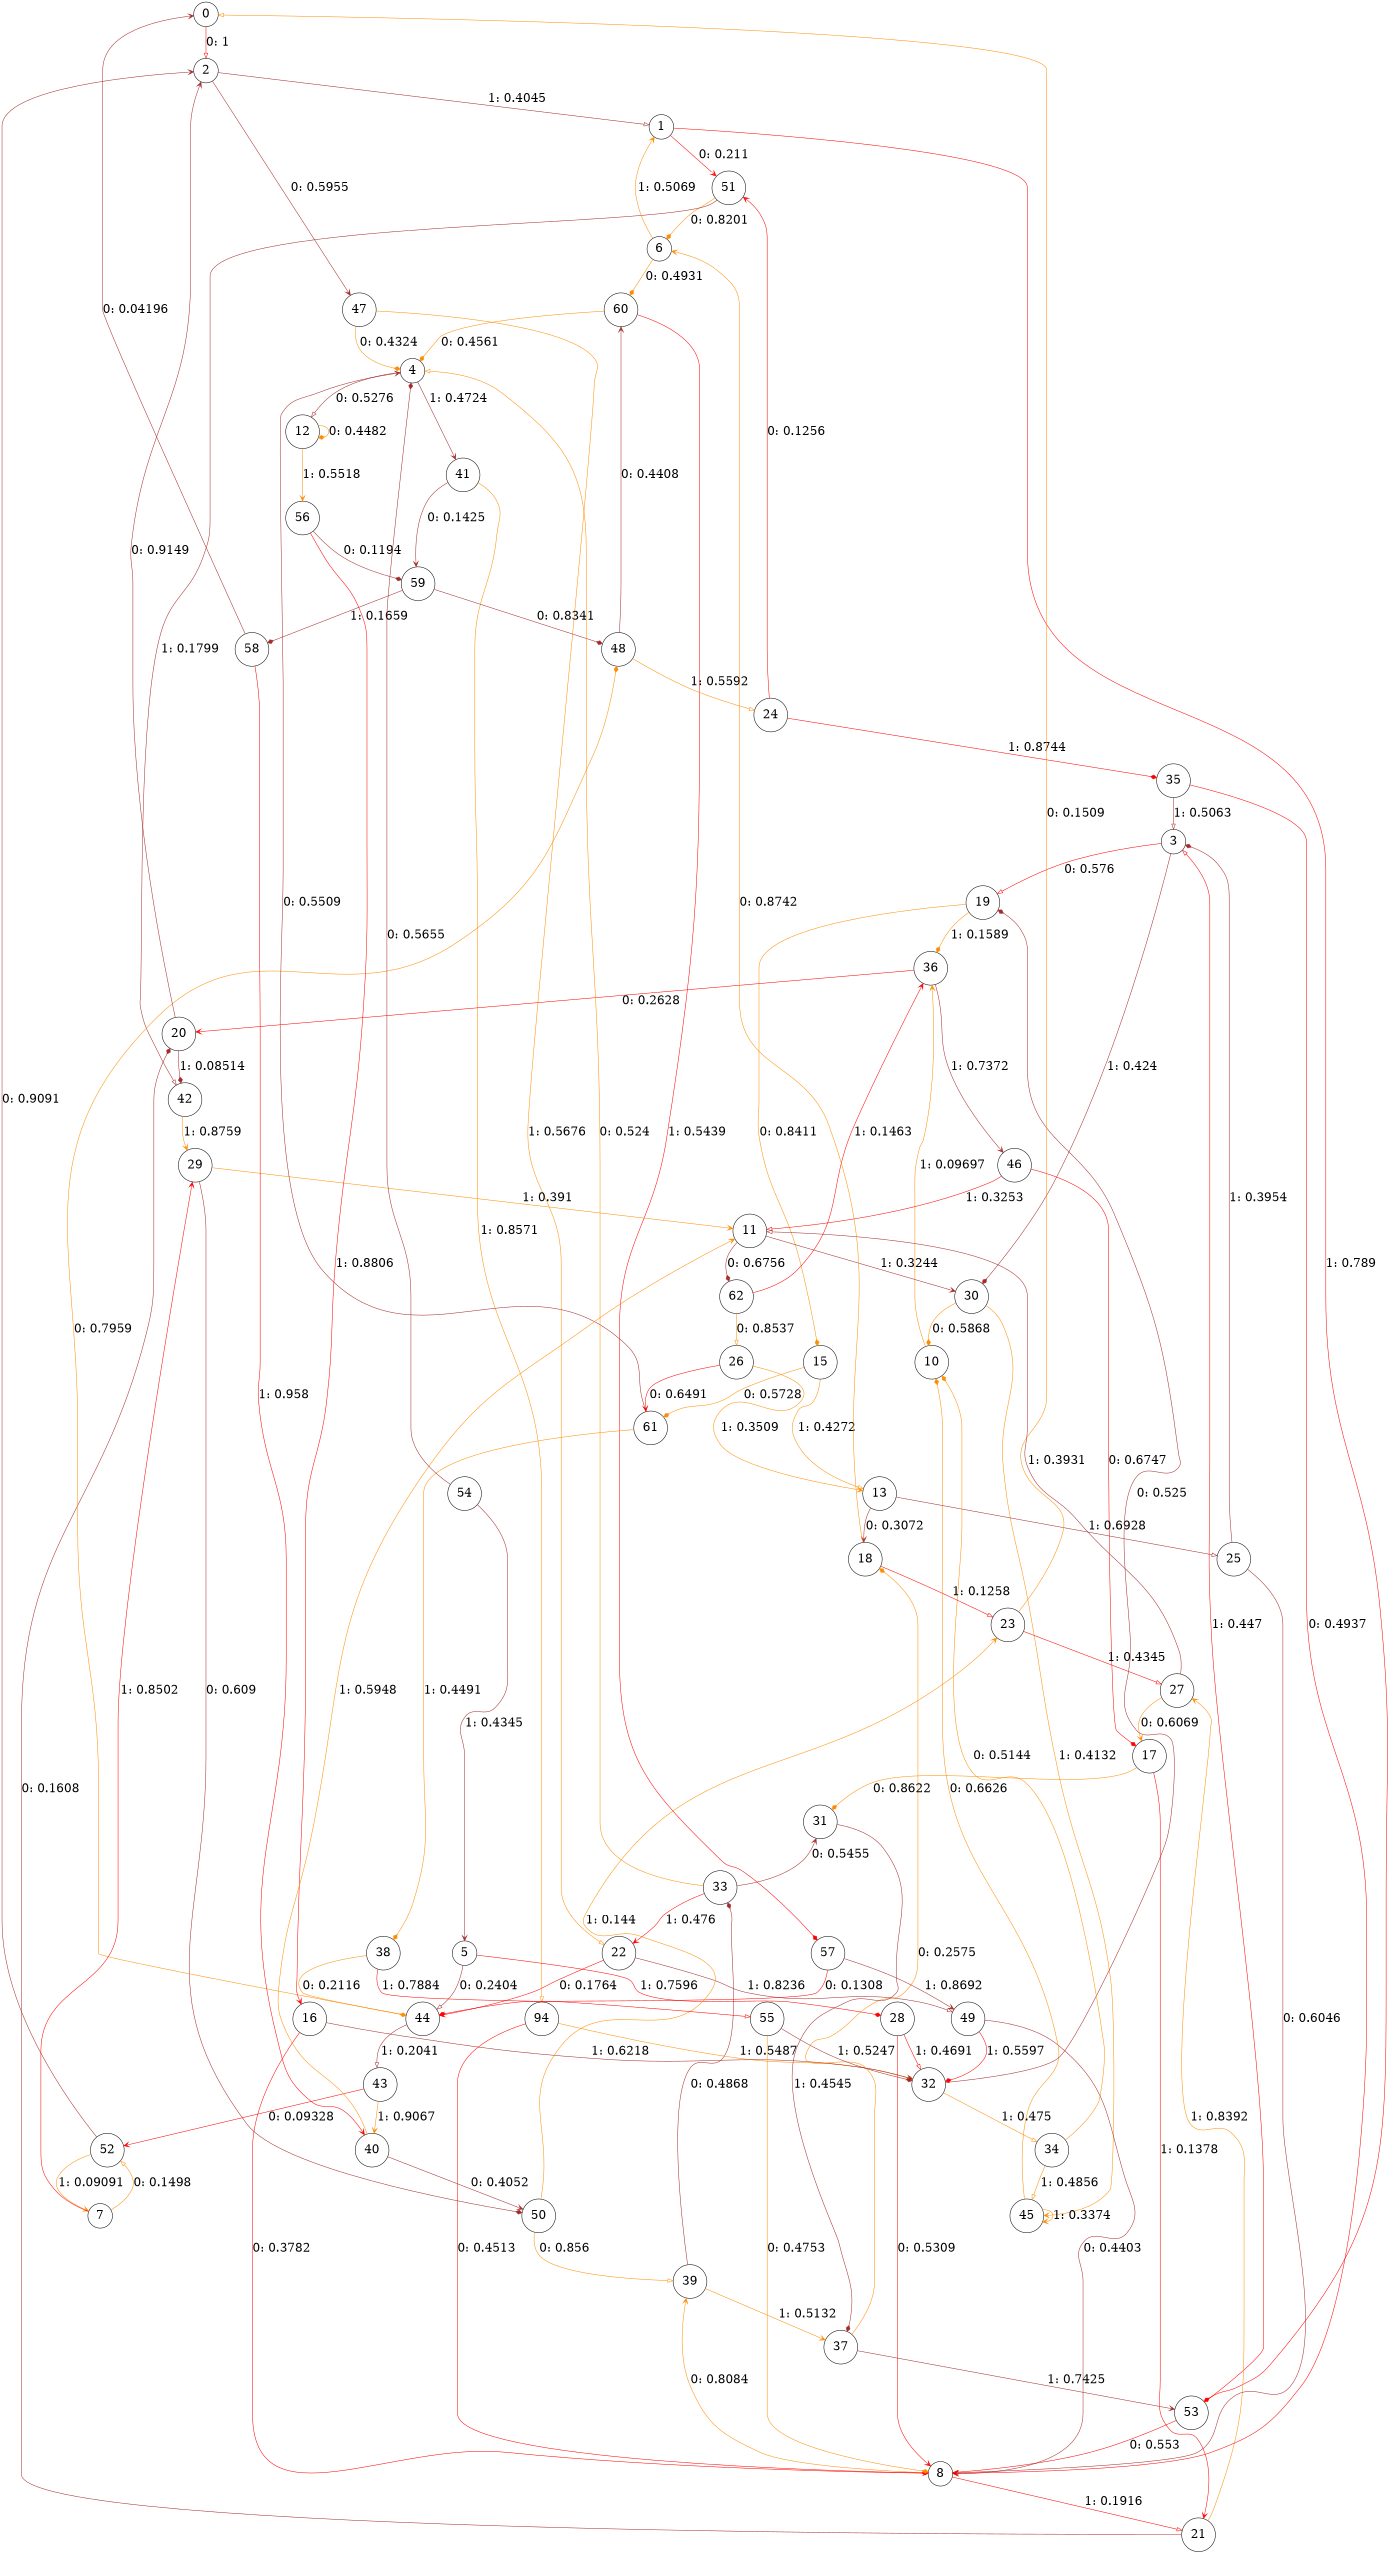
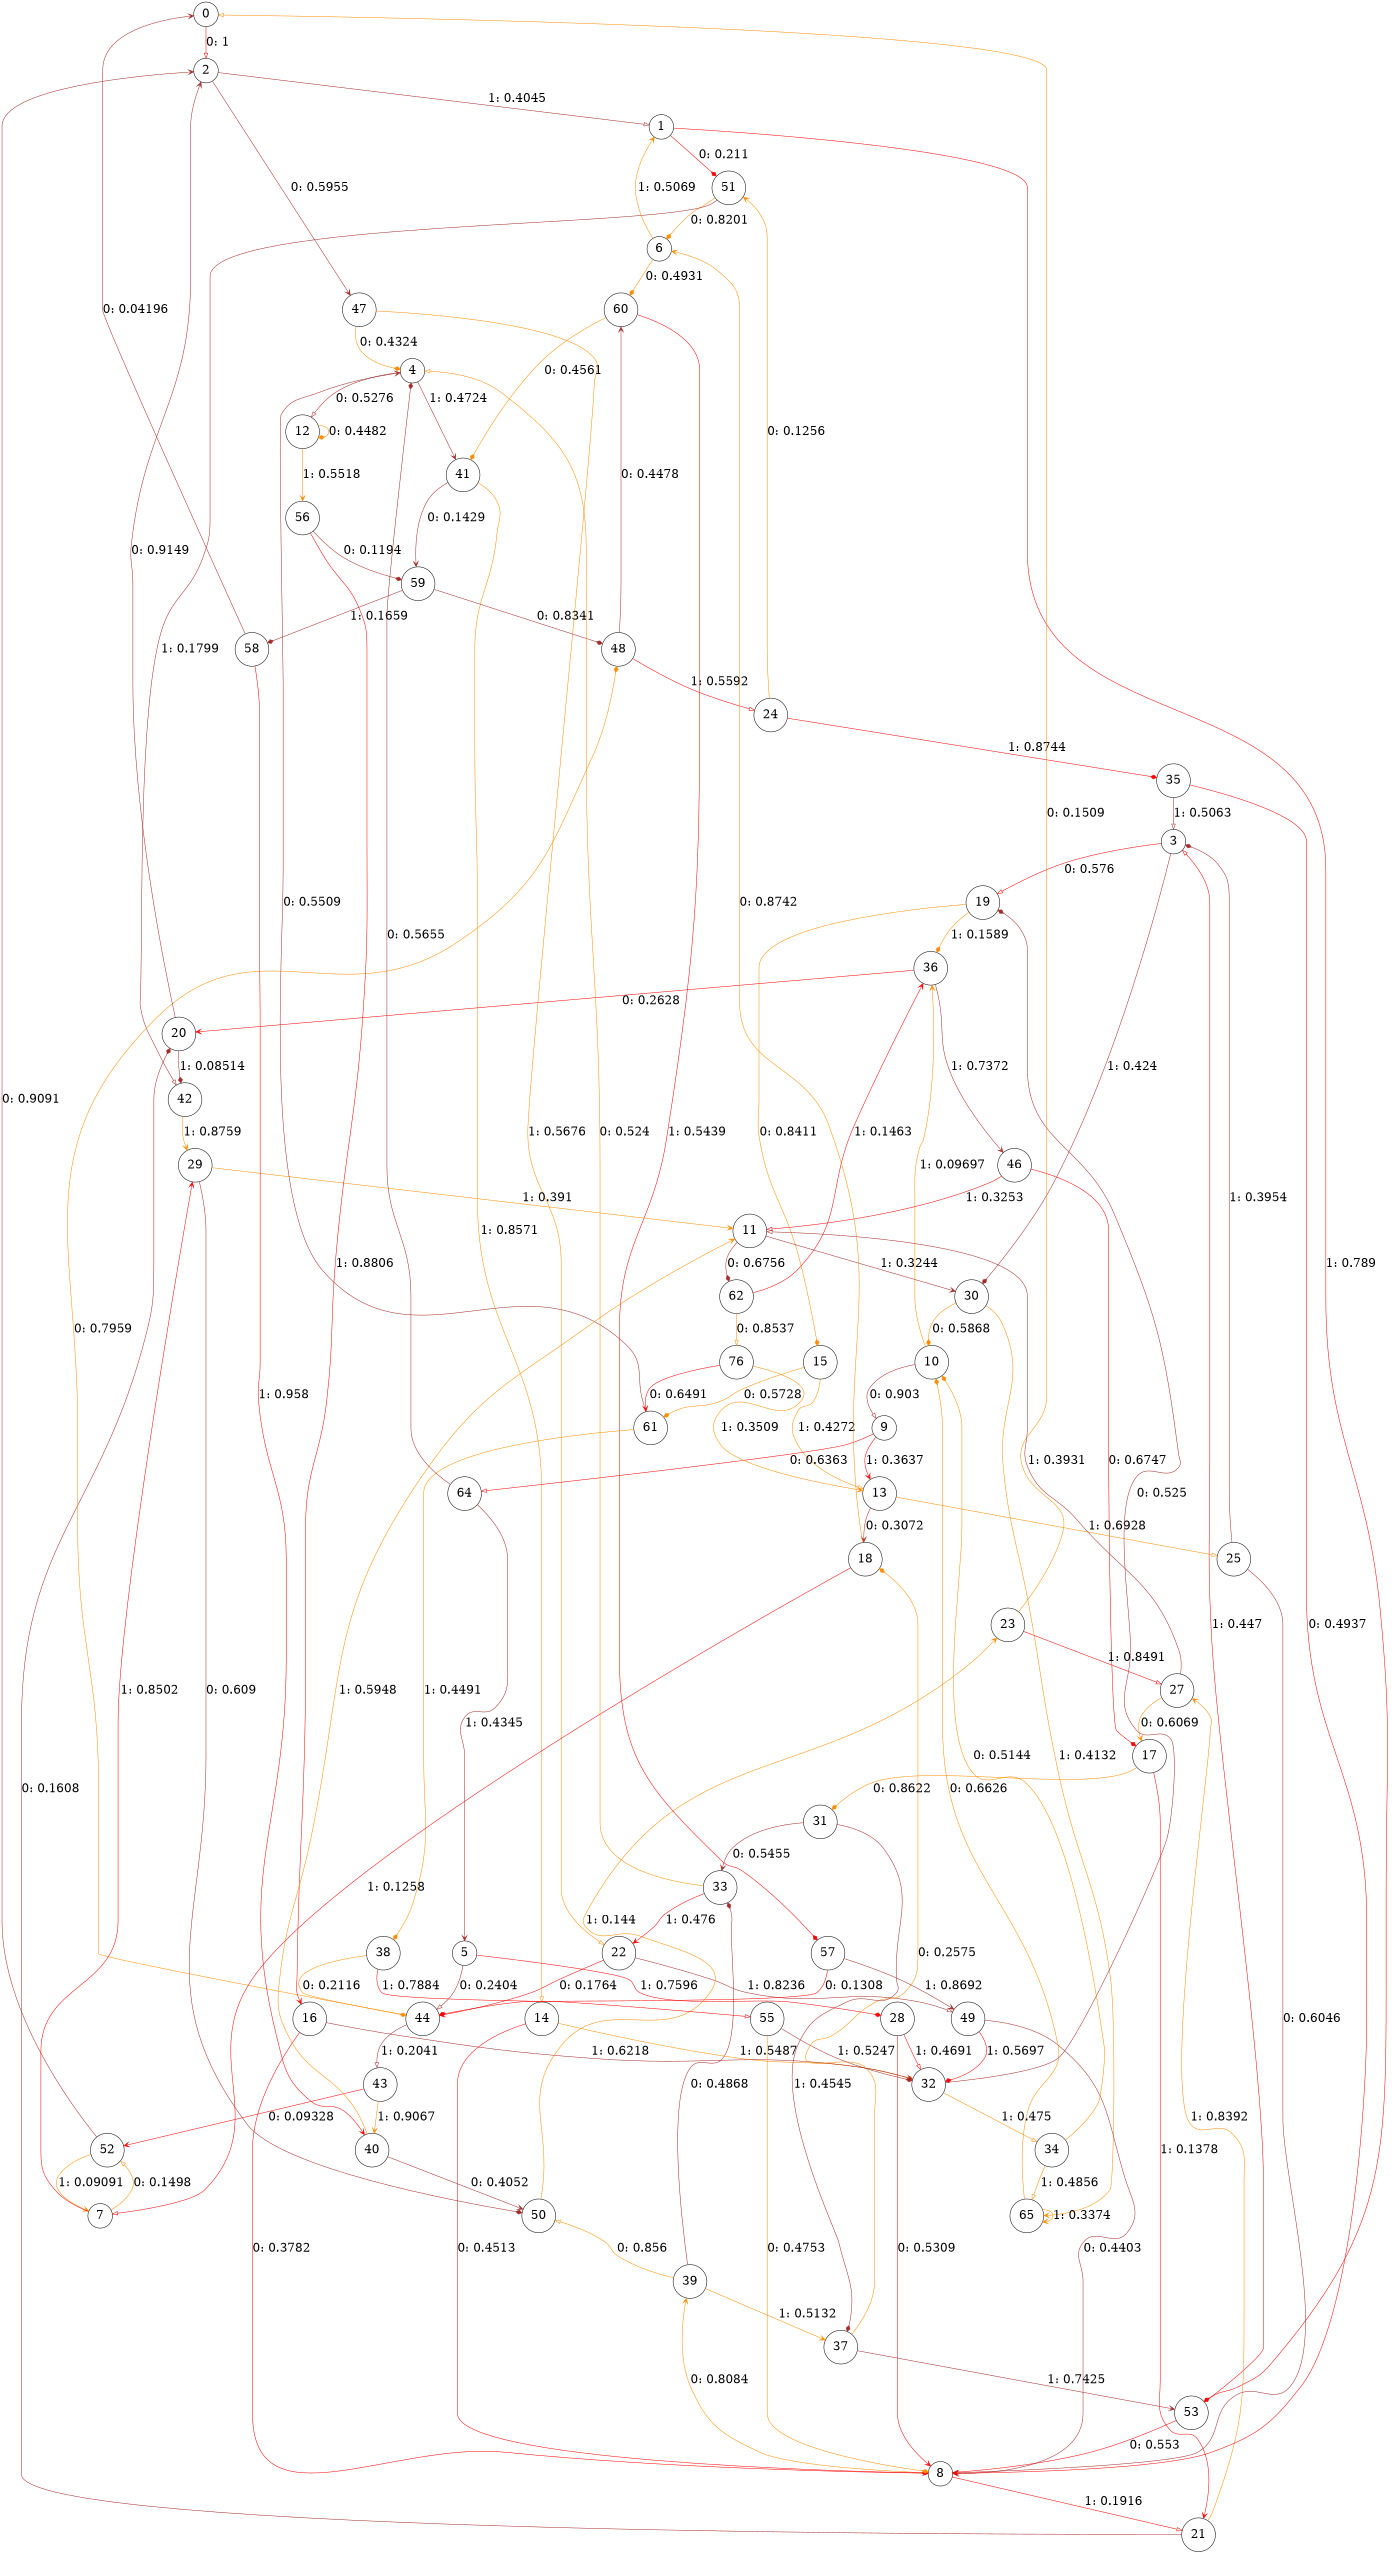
edge "1" -> "51": arrowhead vee -> diamond
edge "60" -> "4": now "60" -> "41"
edge "24" -> "51": color red -> darkorange
edge "48" -> "60": label "0: 0.4408   " -> "0: 0.4478   "
edge "41" -> "59": label "0: 0.1425   " -> "0: 0.1429   "
edge "48" -> "24": color darkorange -> red
node "26": label "26" -> "76"
node "9": added
node "54": label "54" -> "64"
edge "13" -> "25": color brown -> darkorange
edge "18" -> "23": now "18" -> "7"
edge "23" -> "27": label "1: 0.4345   " -> "1: 0.8491   "
edge "33" -> "31": reversed
node "94": label "94" -> "14"
edge "49" -> "32": label "1: 0.5597   " -> "1: 0.5697   "
node "45": label "45" -> "65"
edge "50" -> "39": reversed
